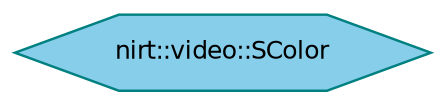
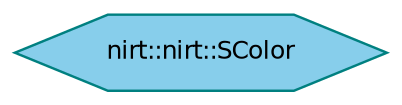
node "nirt::video::SColor": label "nirt::video::SColor" -> "nirt::nirt::SColor"
